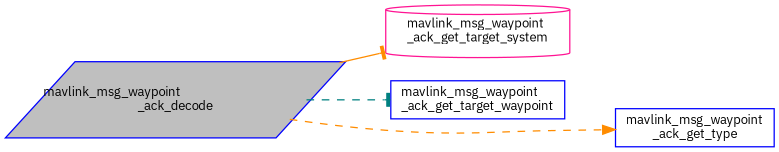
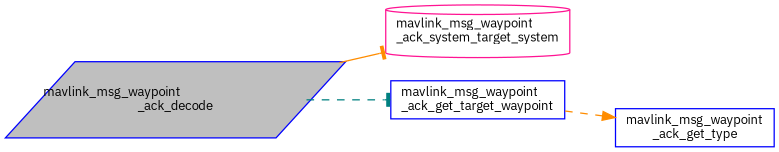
node "mavlink_msg_waypoint _ack_get_target_system": label "mavlink_msg_waypoint _ack_get_target_system" -> "mavlink_msg_waypoint _ack_system_target_system"
edge "mavlink_msg_waypoint _ack_decode" -> "mavlink_msg_waypoint _ack_get_type": now "mavlink_msg_waypoint _ack_get_target_waypoint" -> "mavlink_msg_waypoint _ack_get_type"
